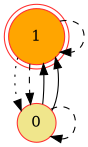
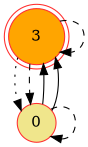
node "1": label "1" -> "3"
